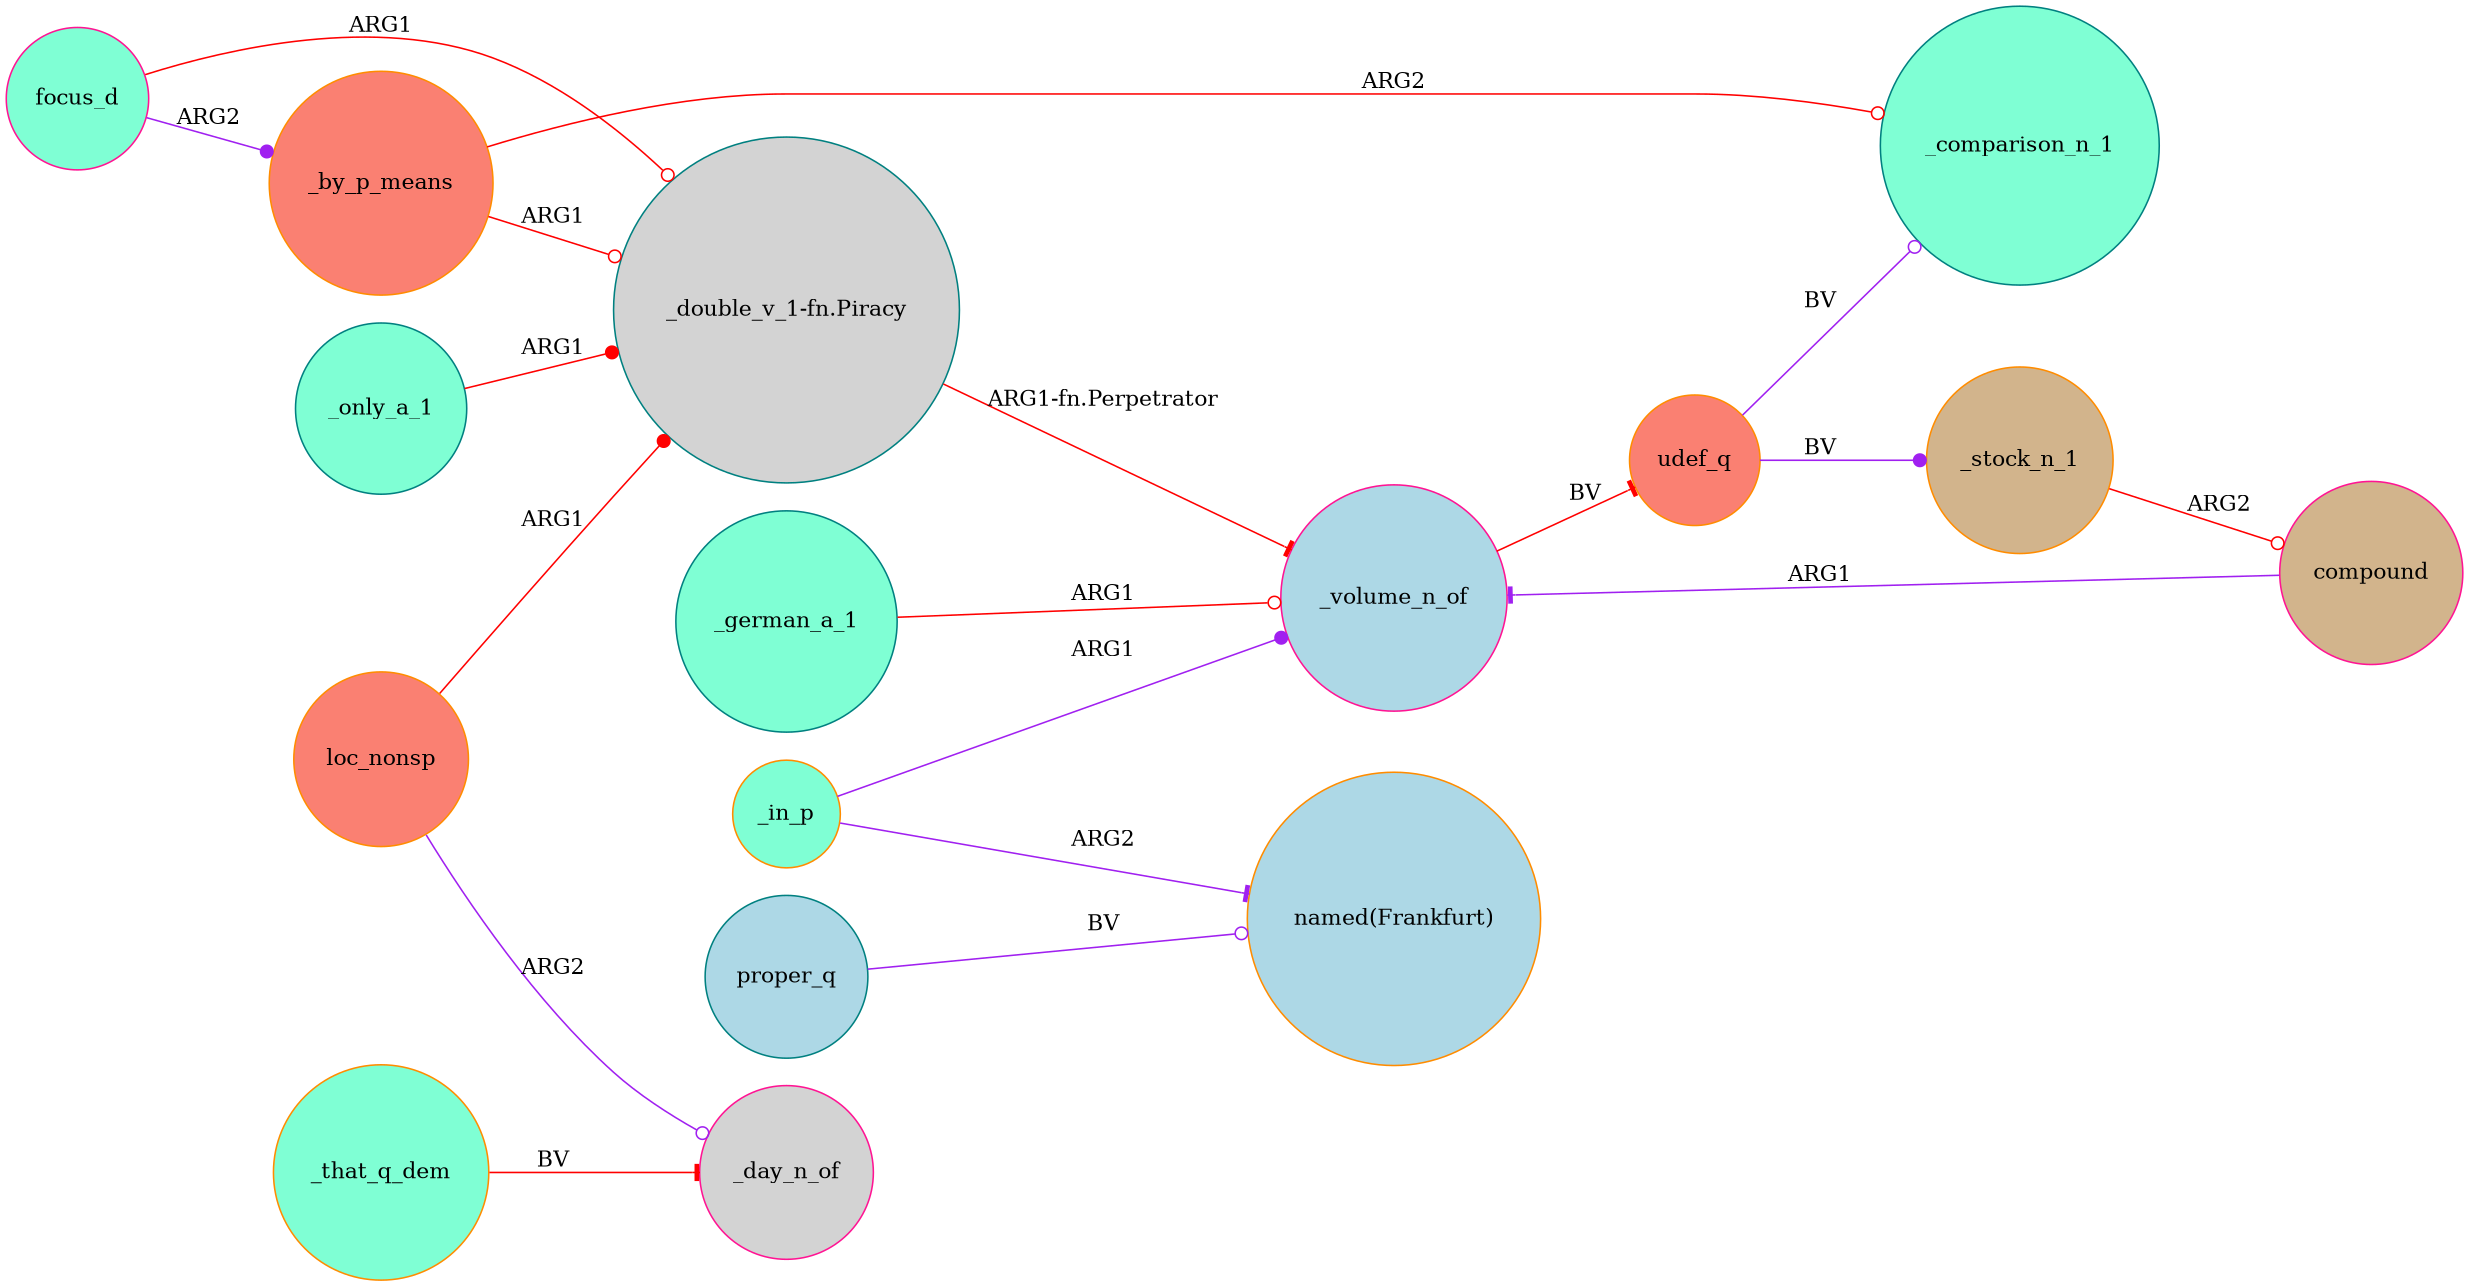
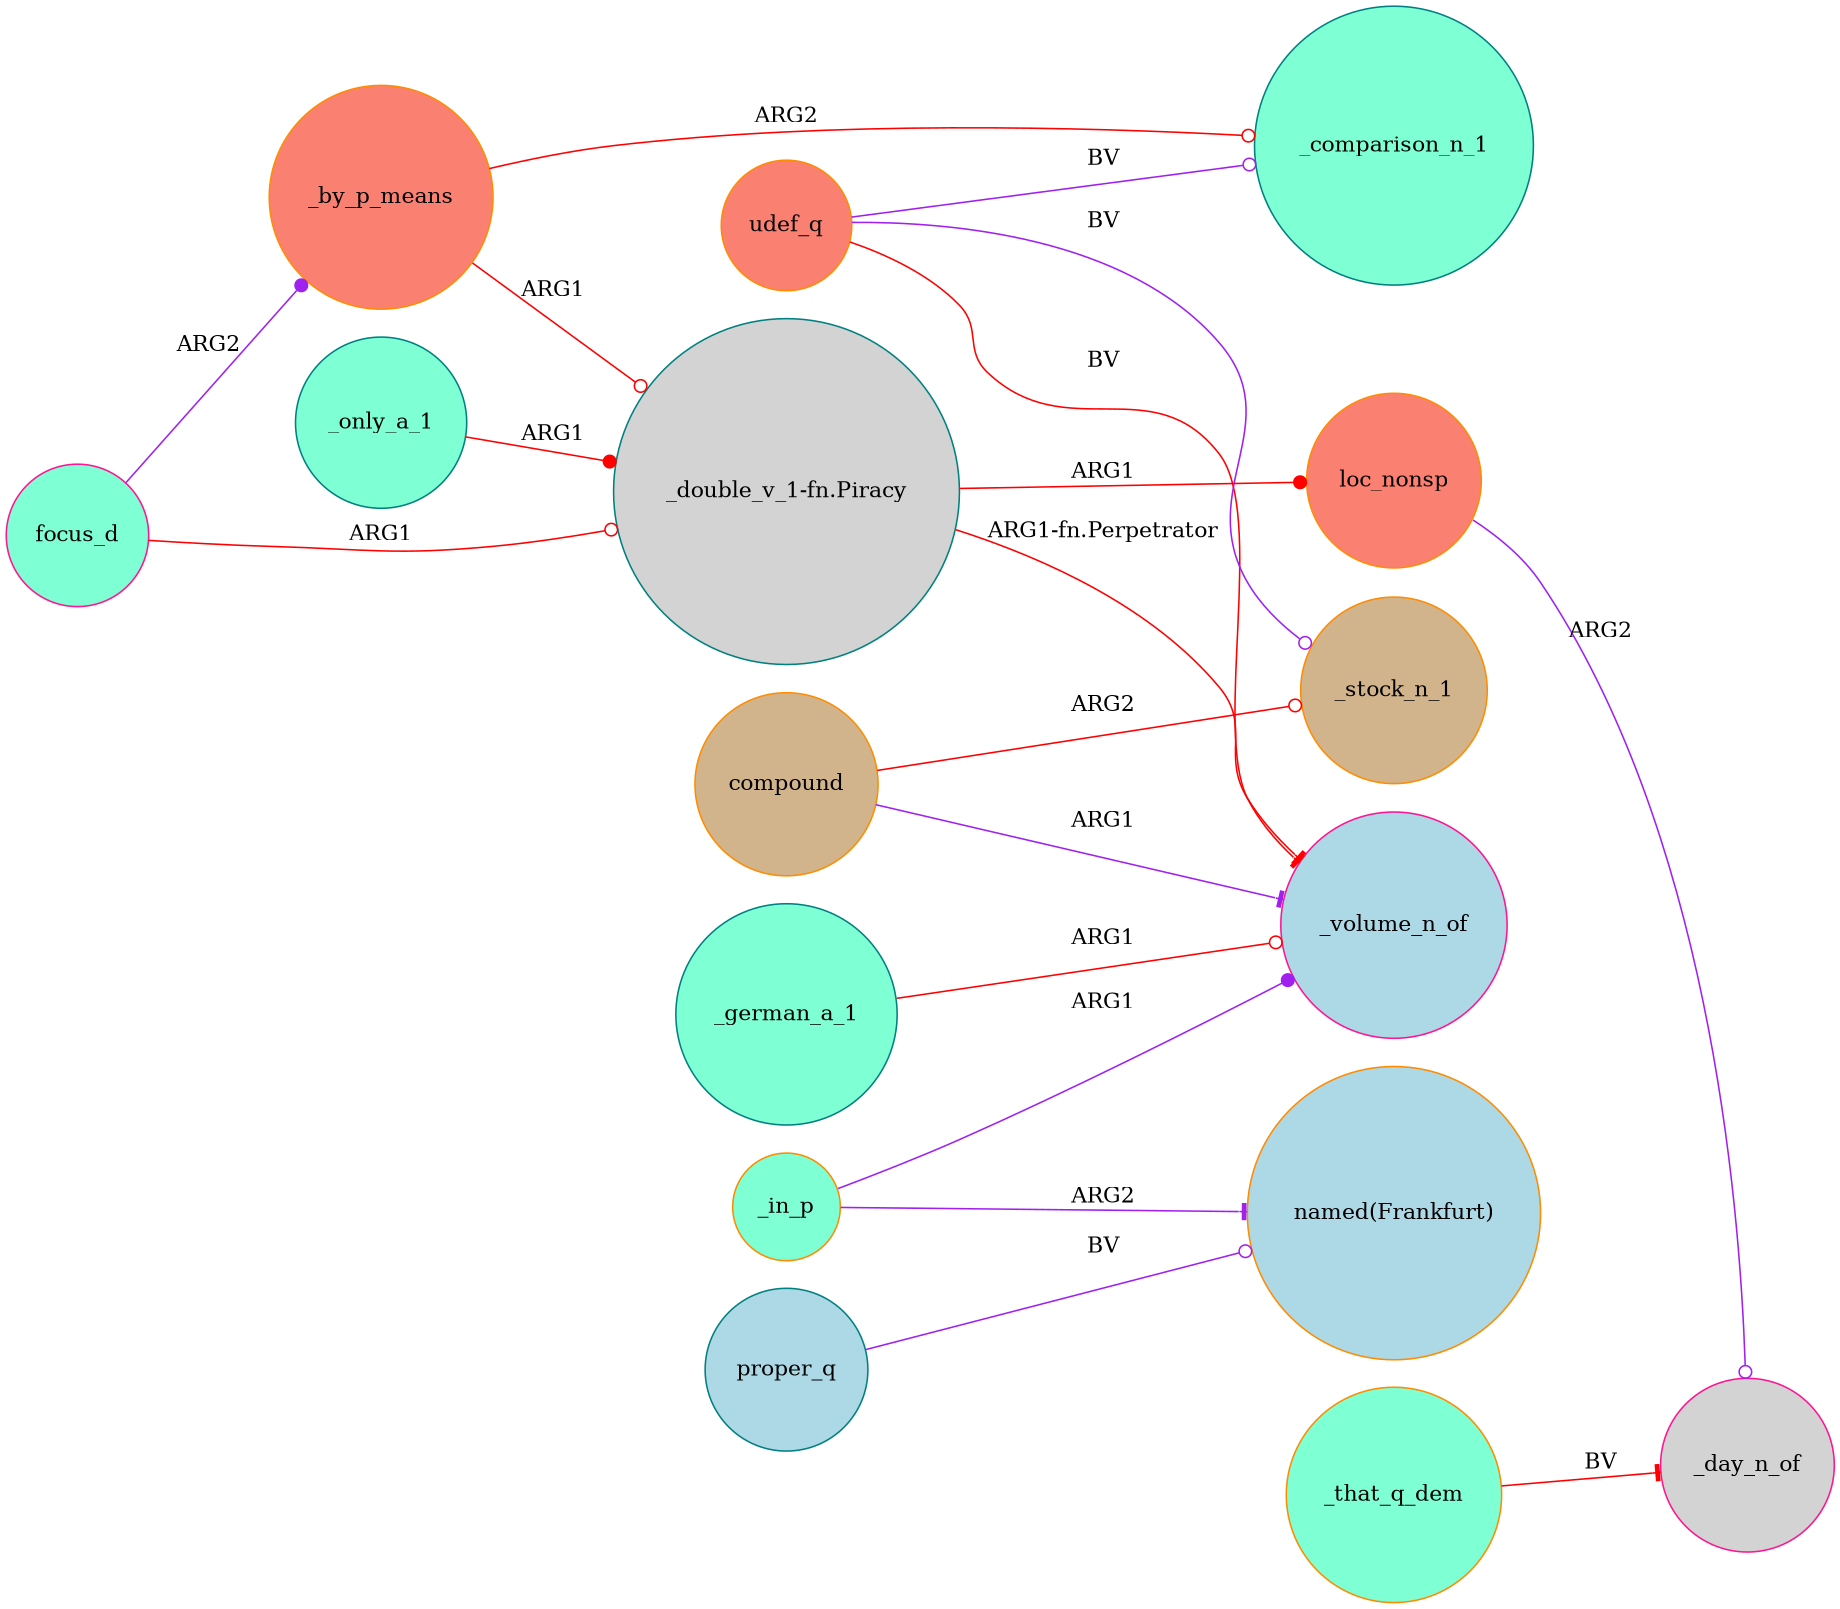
edge "udef_q" -> "_stock_n_1": arrowhead dot -> odot
edge "_stock_n_1" -> "compound": reversed
edge "_volume_n_of" -> "udef_q": reversed
edge "loc_nonsp" -> "_double_v_1-fn.Piracy": reversed
node "compound": color deeppink -> darkorange
